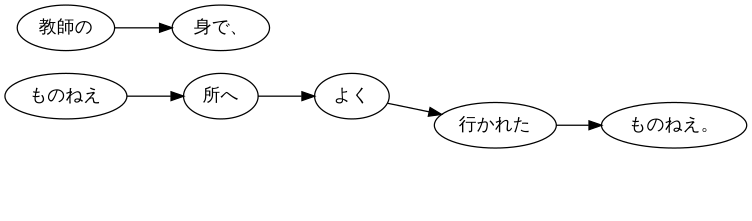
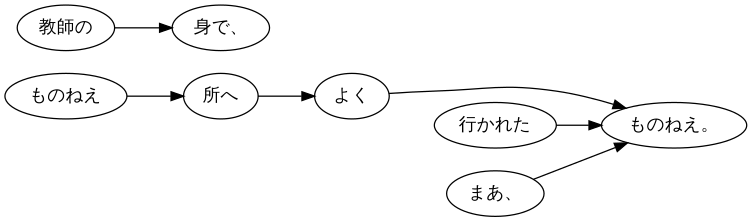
edge "よく" -> "行かれた": now "よく" -> "ものねえ。"
node "まあ、": added
